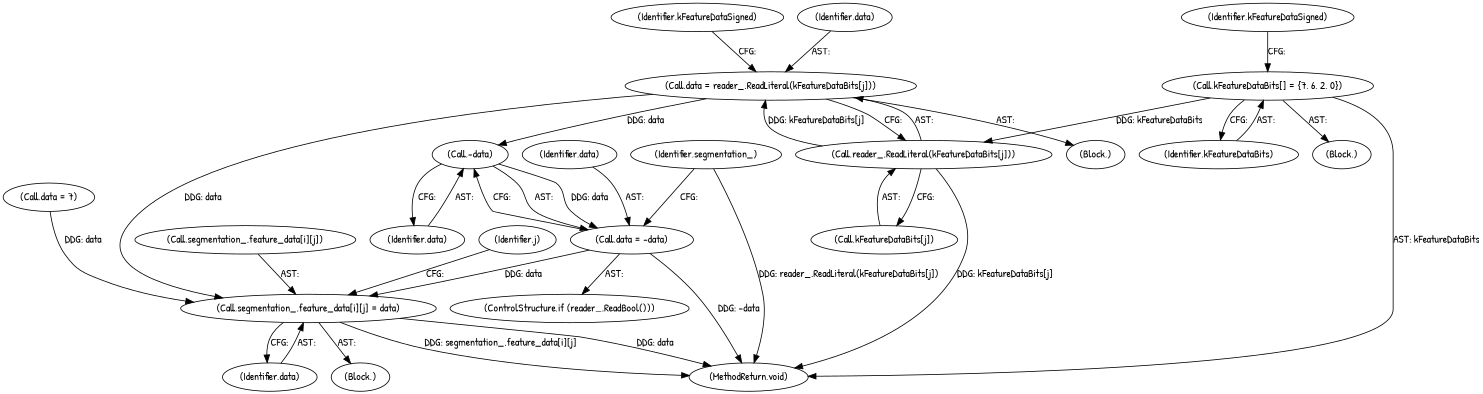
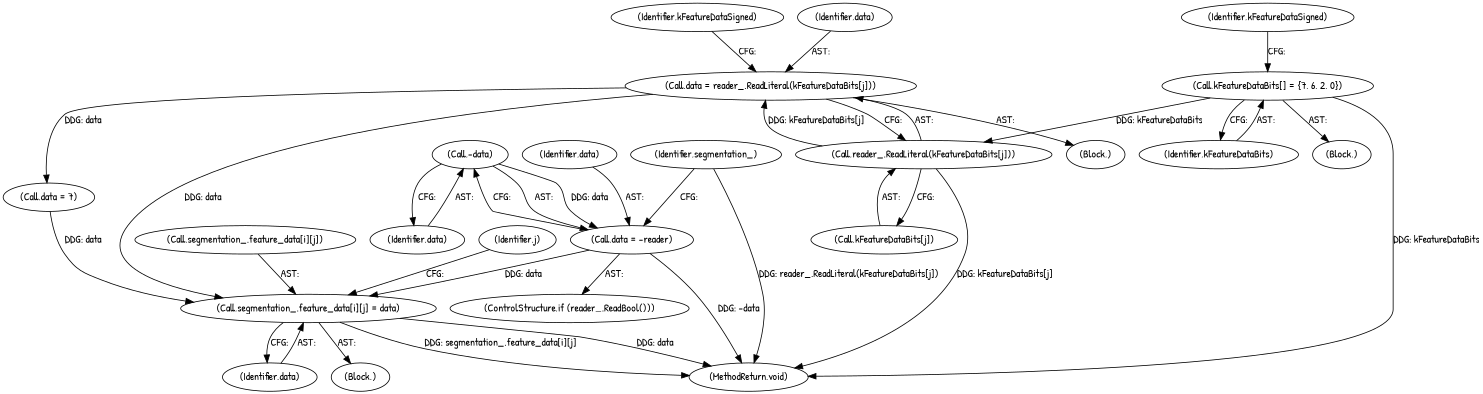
edge "(Call,data = reader_.ReadLiteral(kFeatureDataBits[j]))" -> "(Call,-data)": now "(Call,data = reader_.ReadLiteral(kFeatureDataBits[j]))" -> "(Call,data = 7)"
node "(Call,data = -data)": label "(Call,data = -data)" -> "(Call,data = -reader)"
edge "(Call,kFeatureDataBits[] = {7, 6, 2, 0})" -> "(MethodReturn,void)": label "AST: kFeatureDataBits" -> "DDG: kFeatureDataBits"
